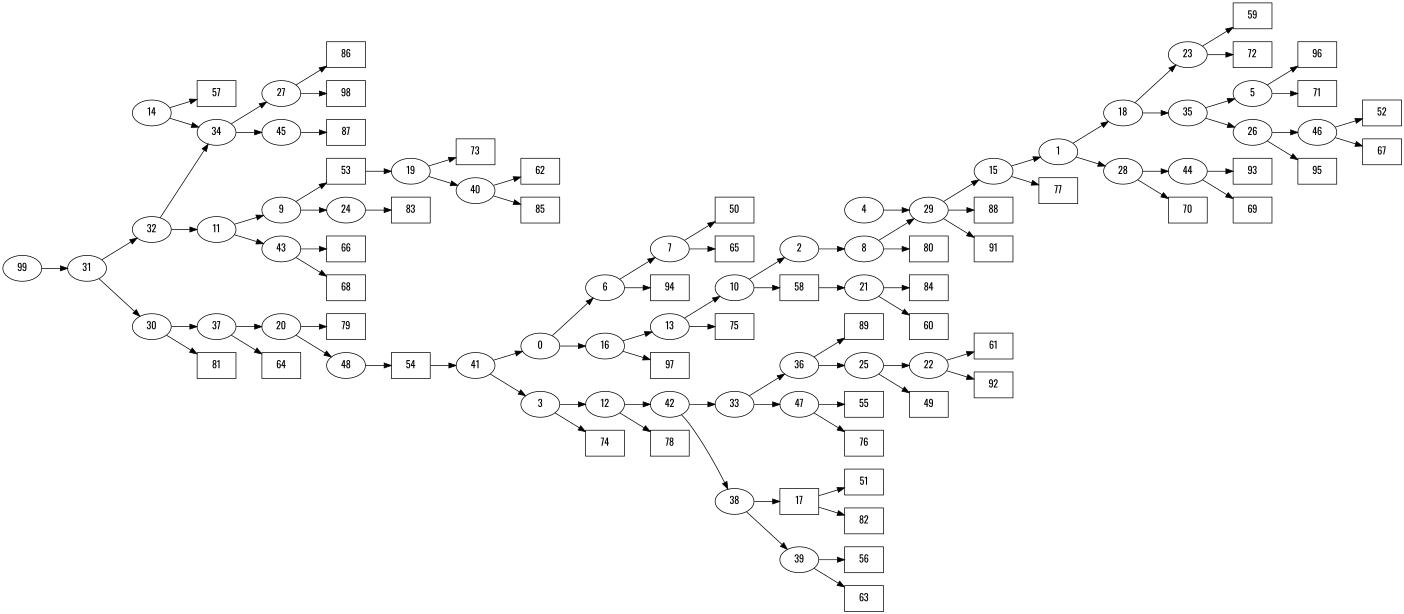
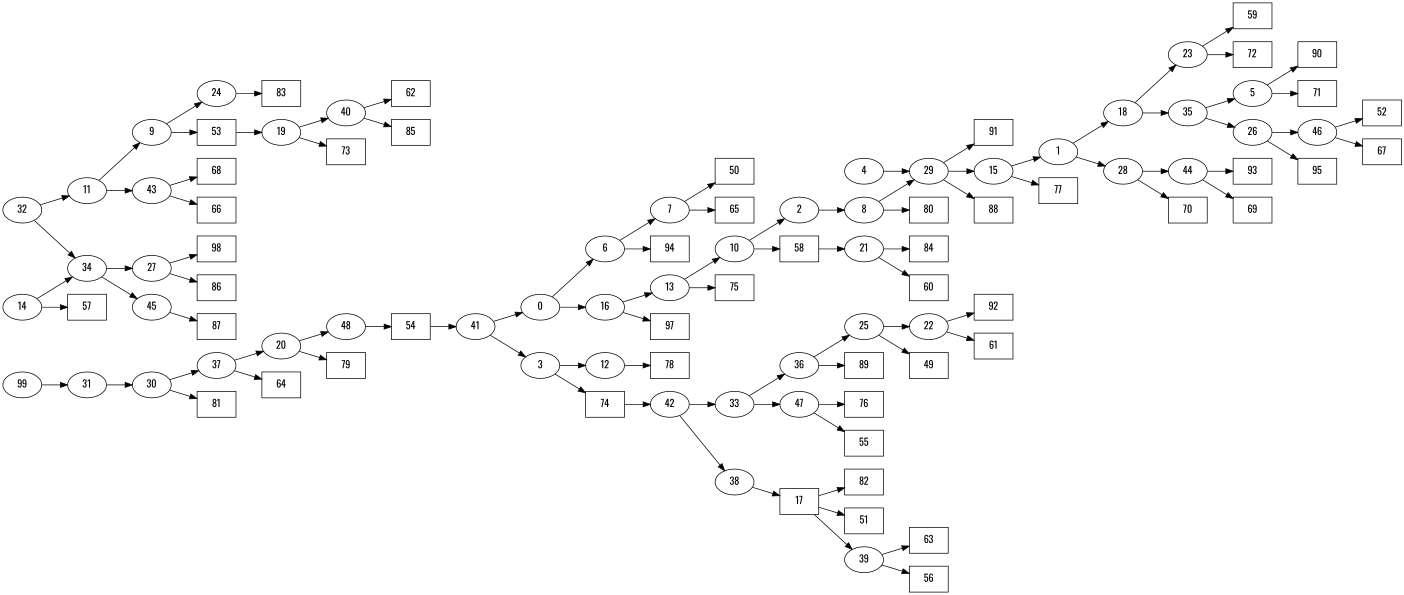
node "96": label "96" -> "90"
edge "31" -> "32": removed
edge "12" -> "42": now "74" -> "42"
edge "38" -> "39": now "17" -> "39"
